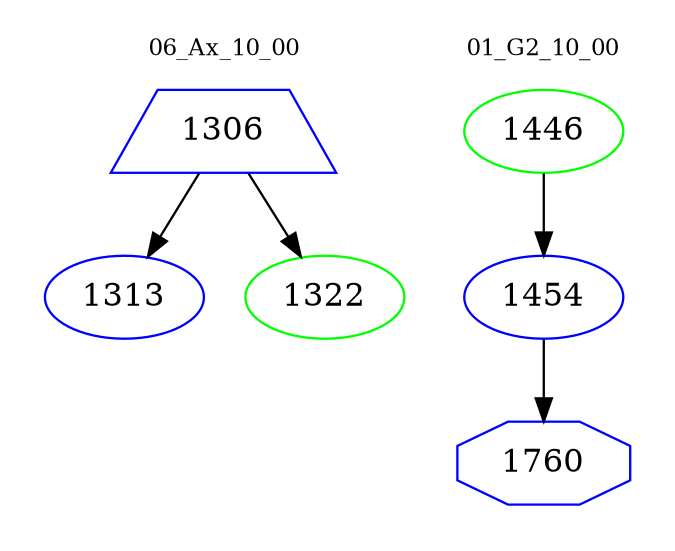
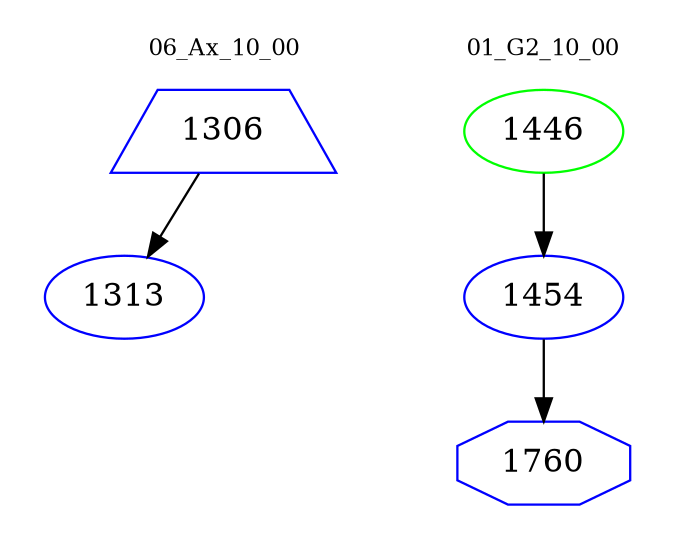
node "1322": removed
